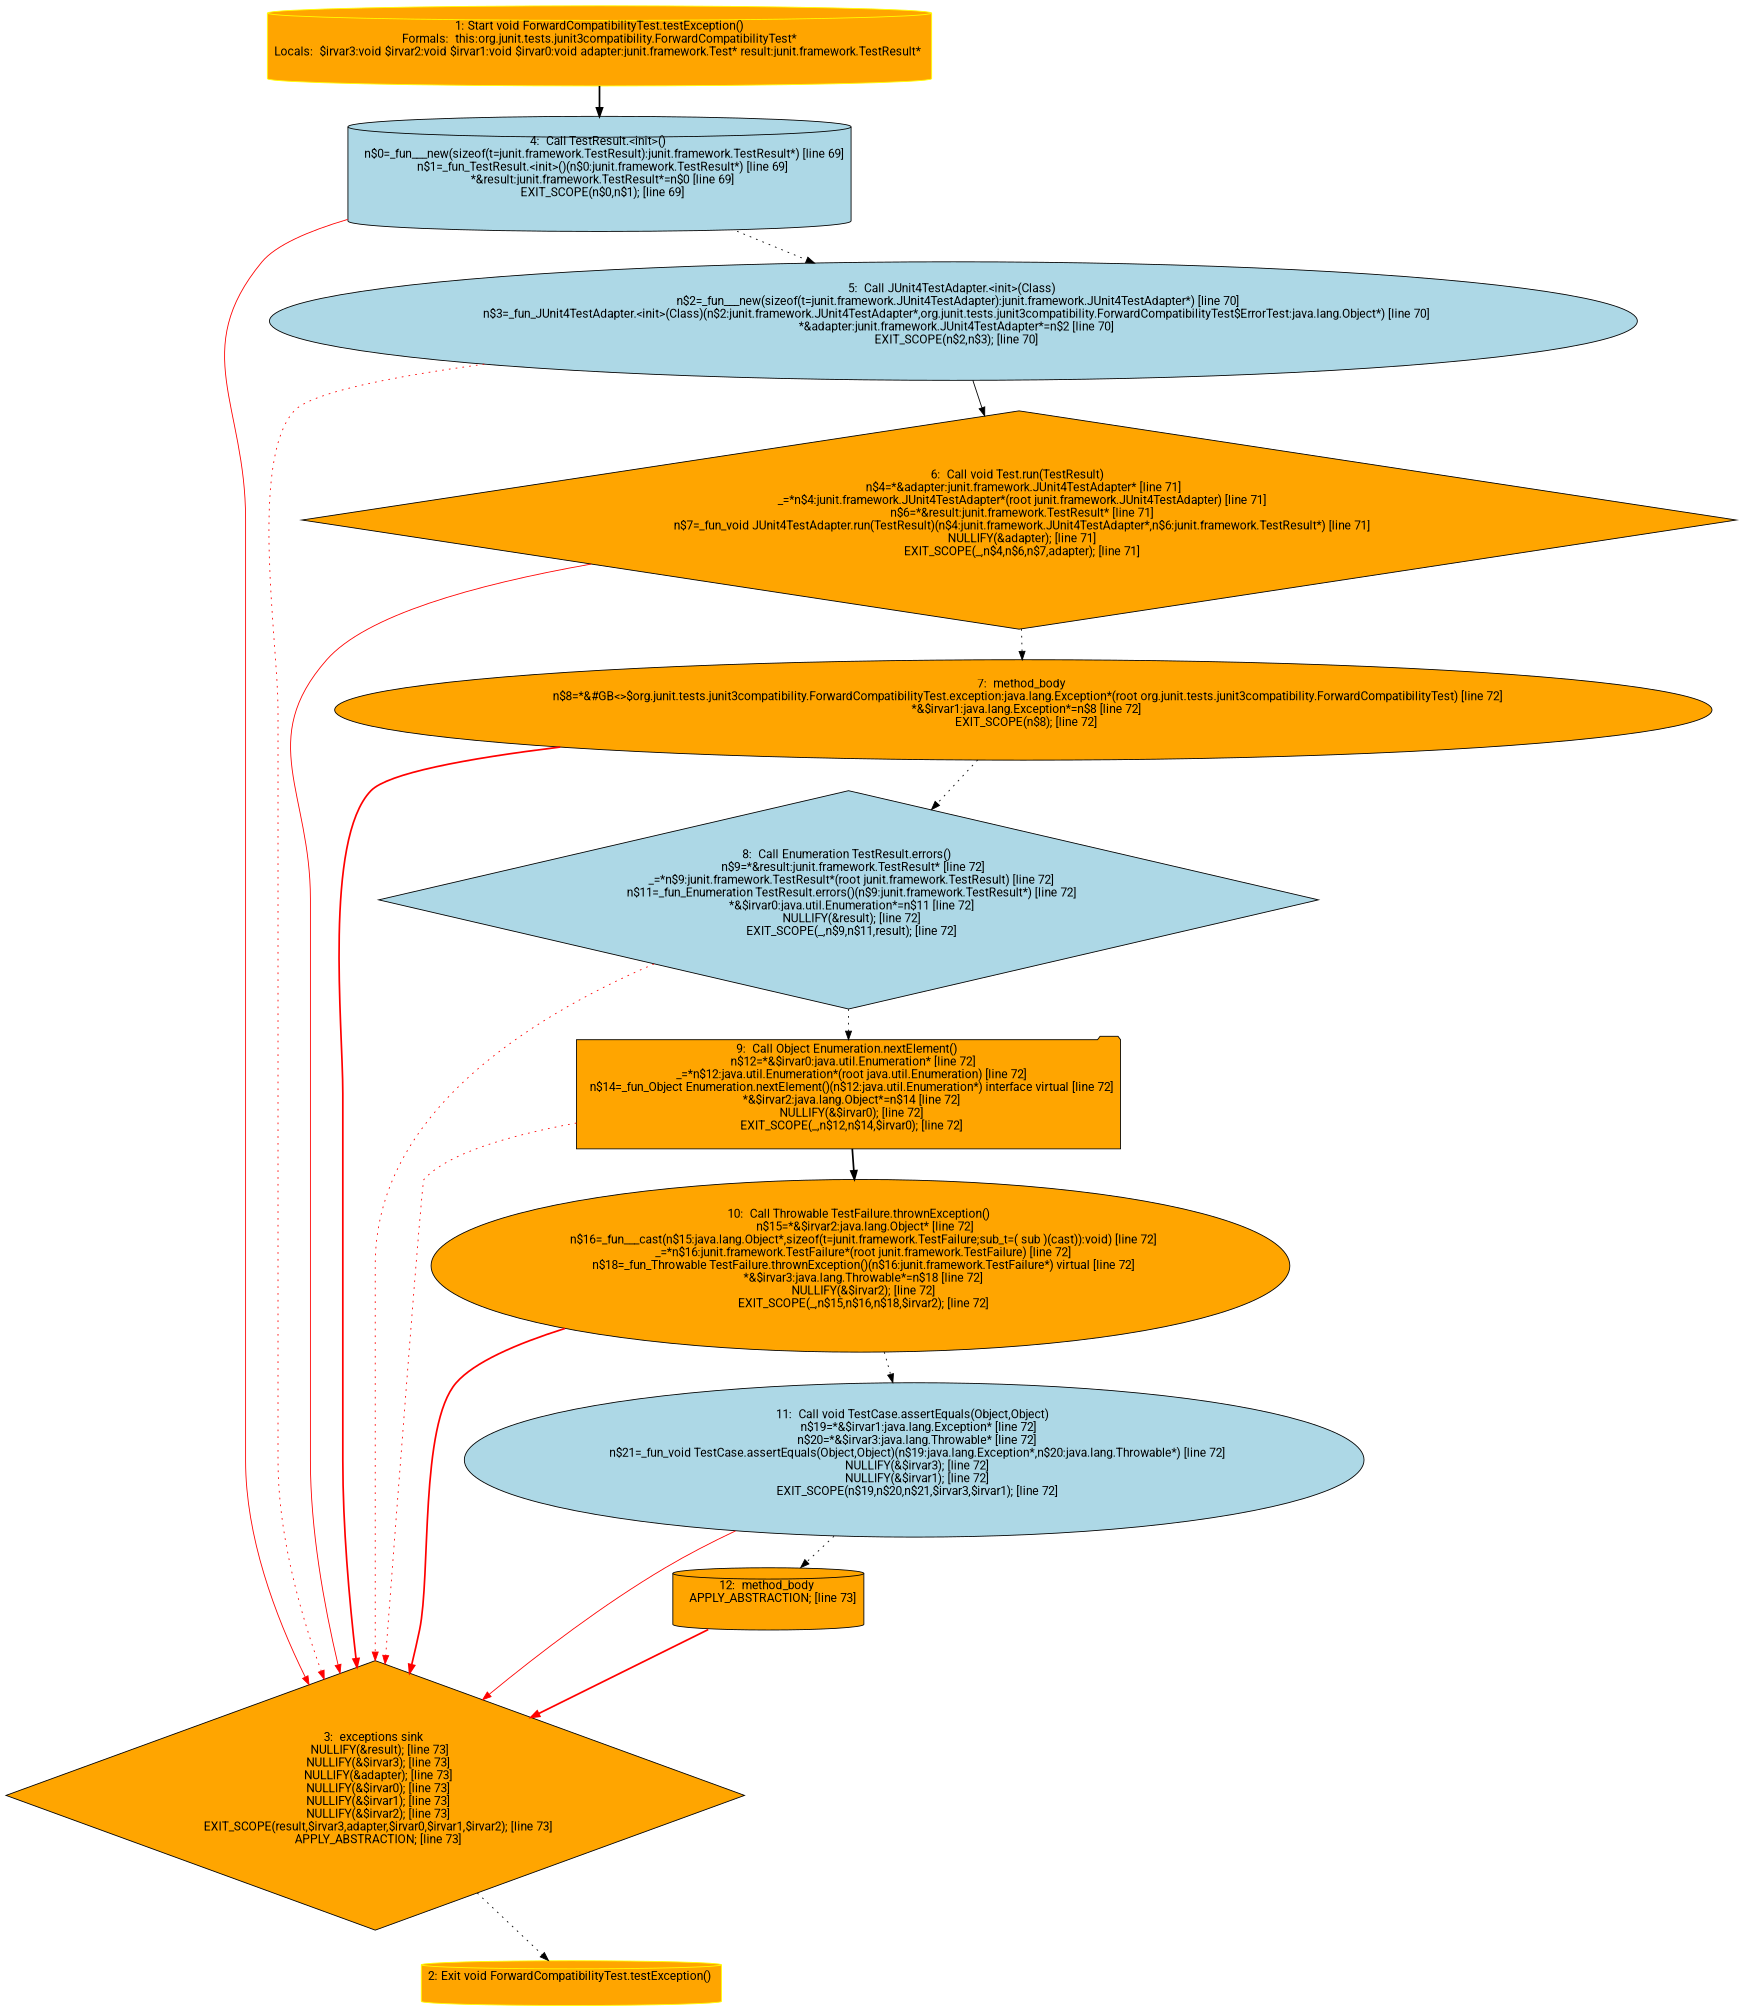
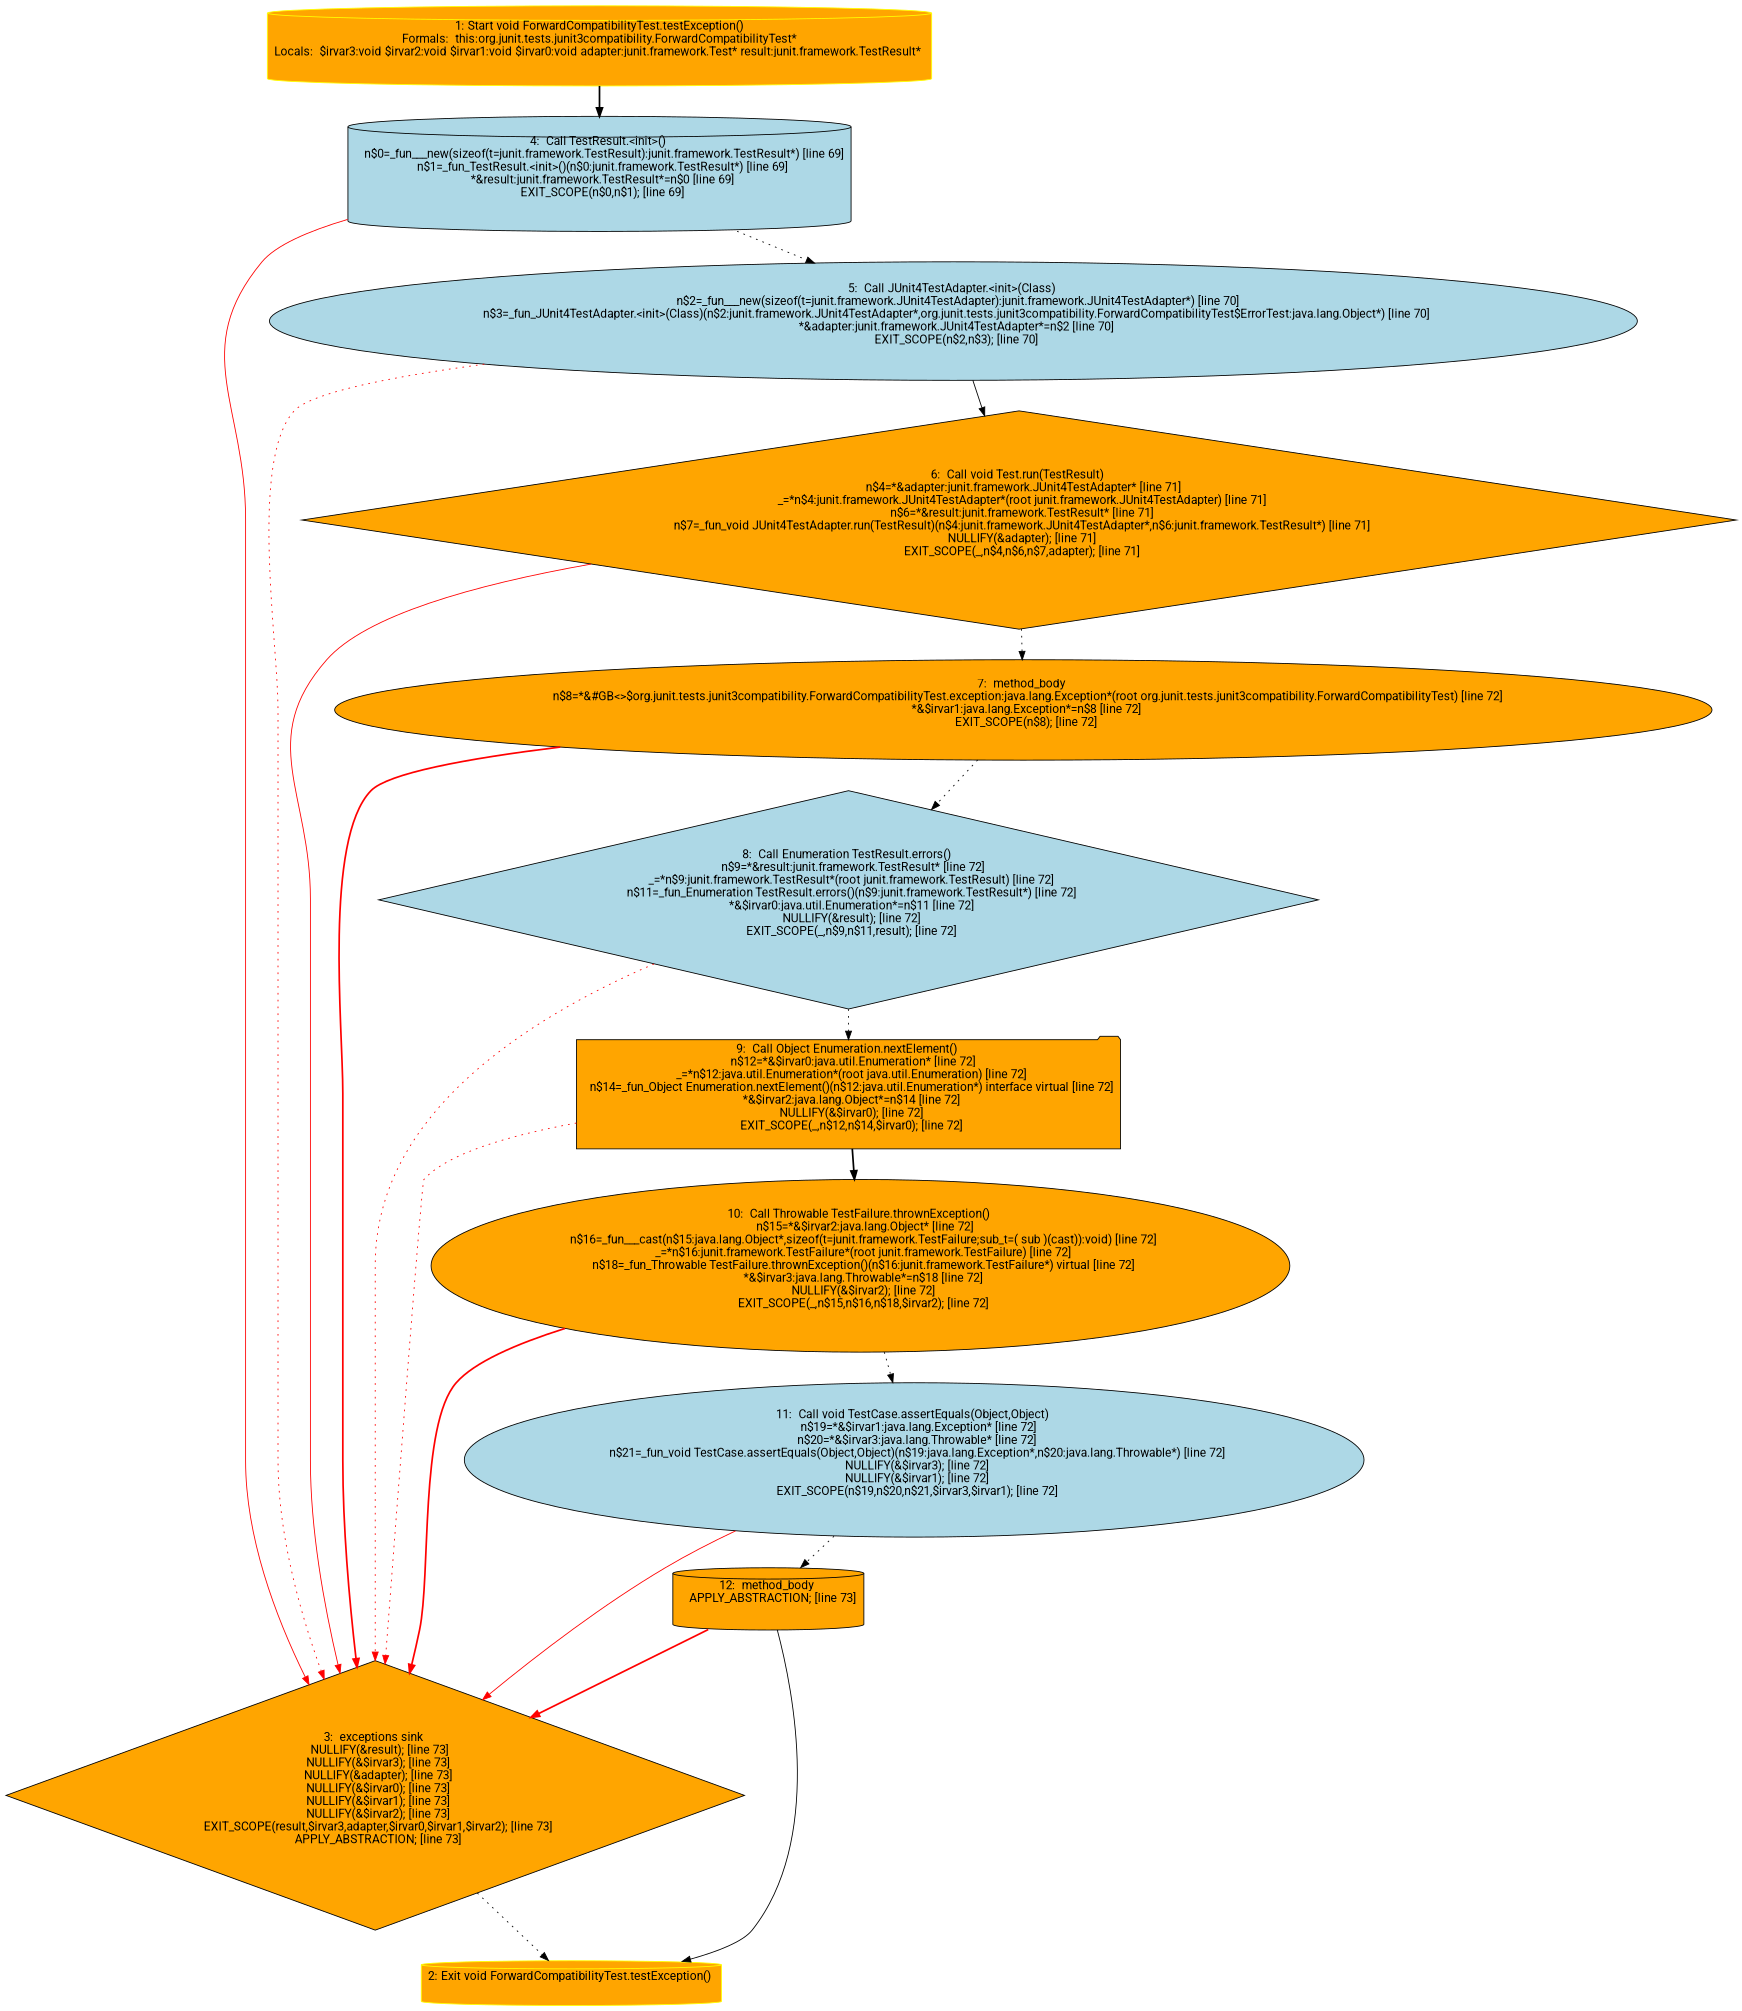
edge "12:  method_body APPLY_ABSTRACTION; [line 73]" -> "2: Exit void ForwardCompatibilityTest.testException()": added
